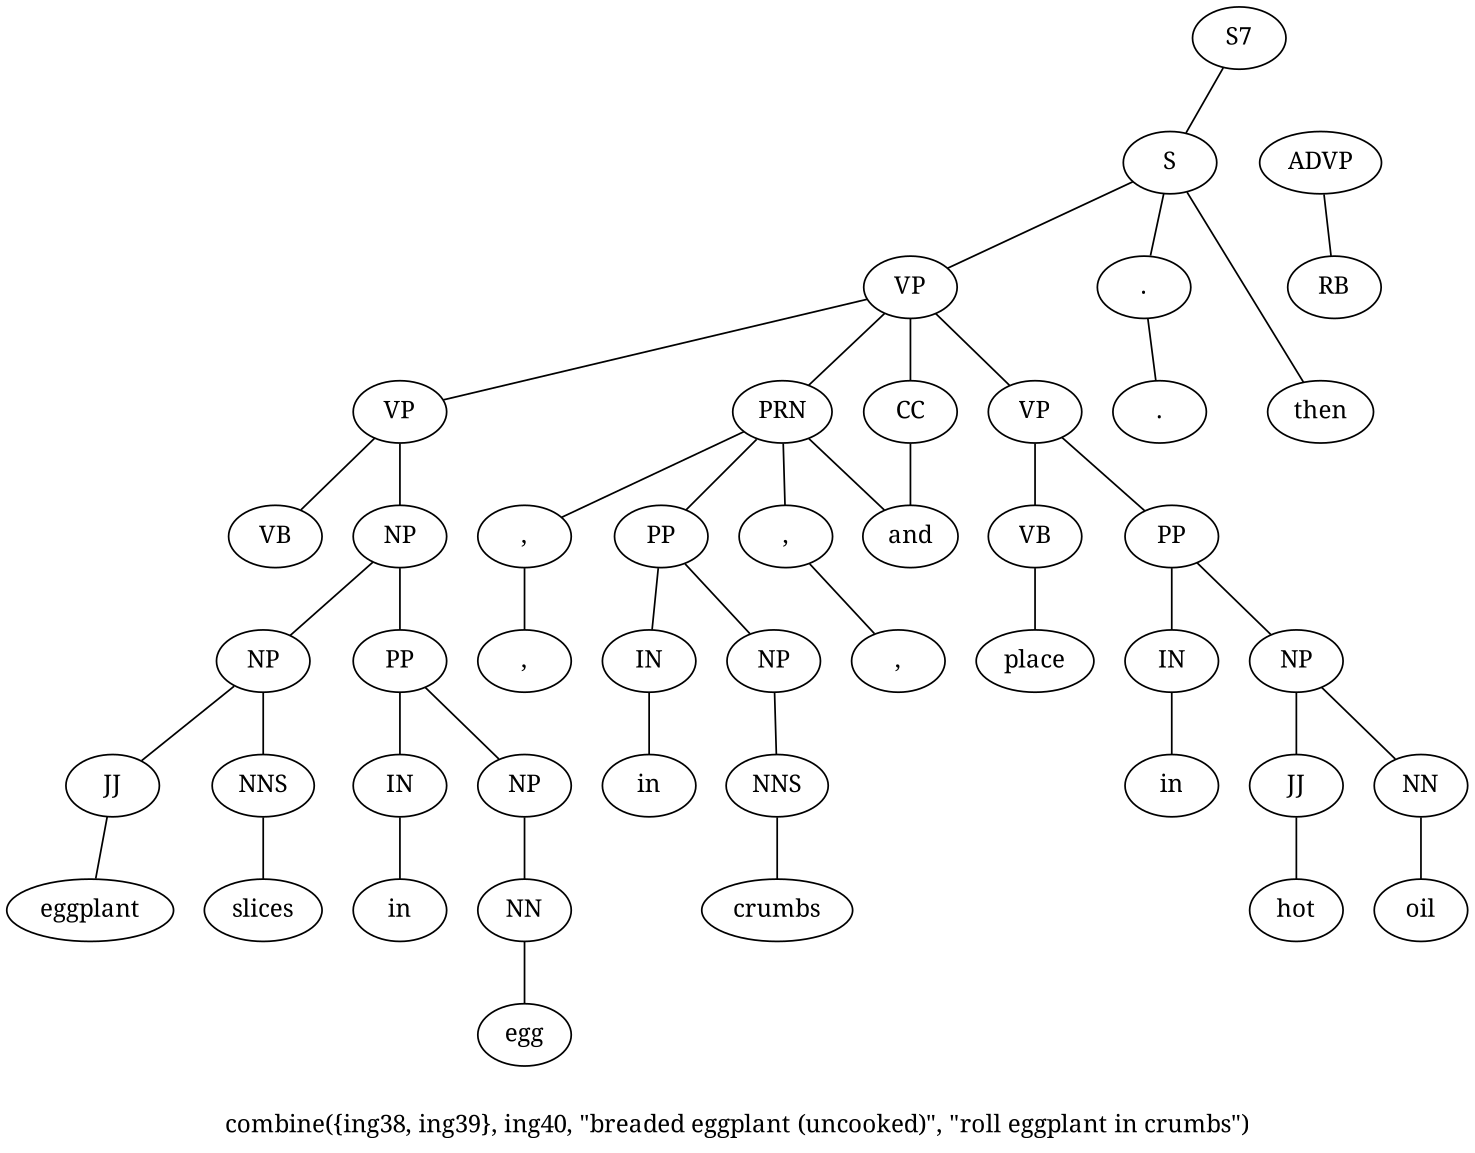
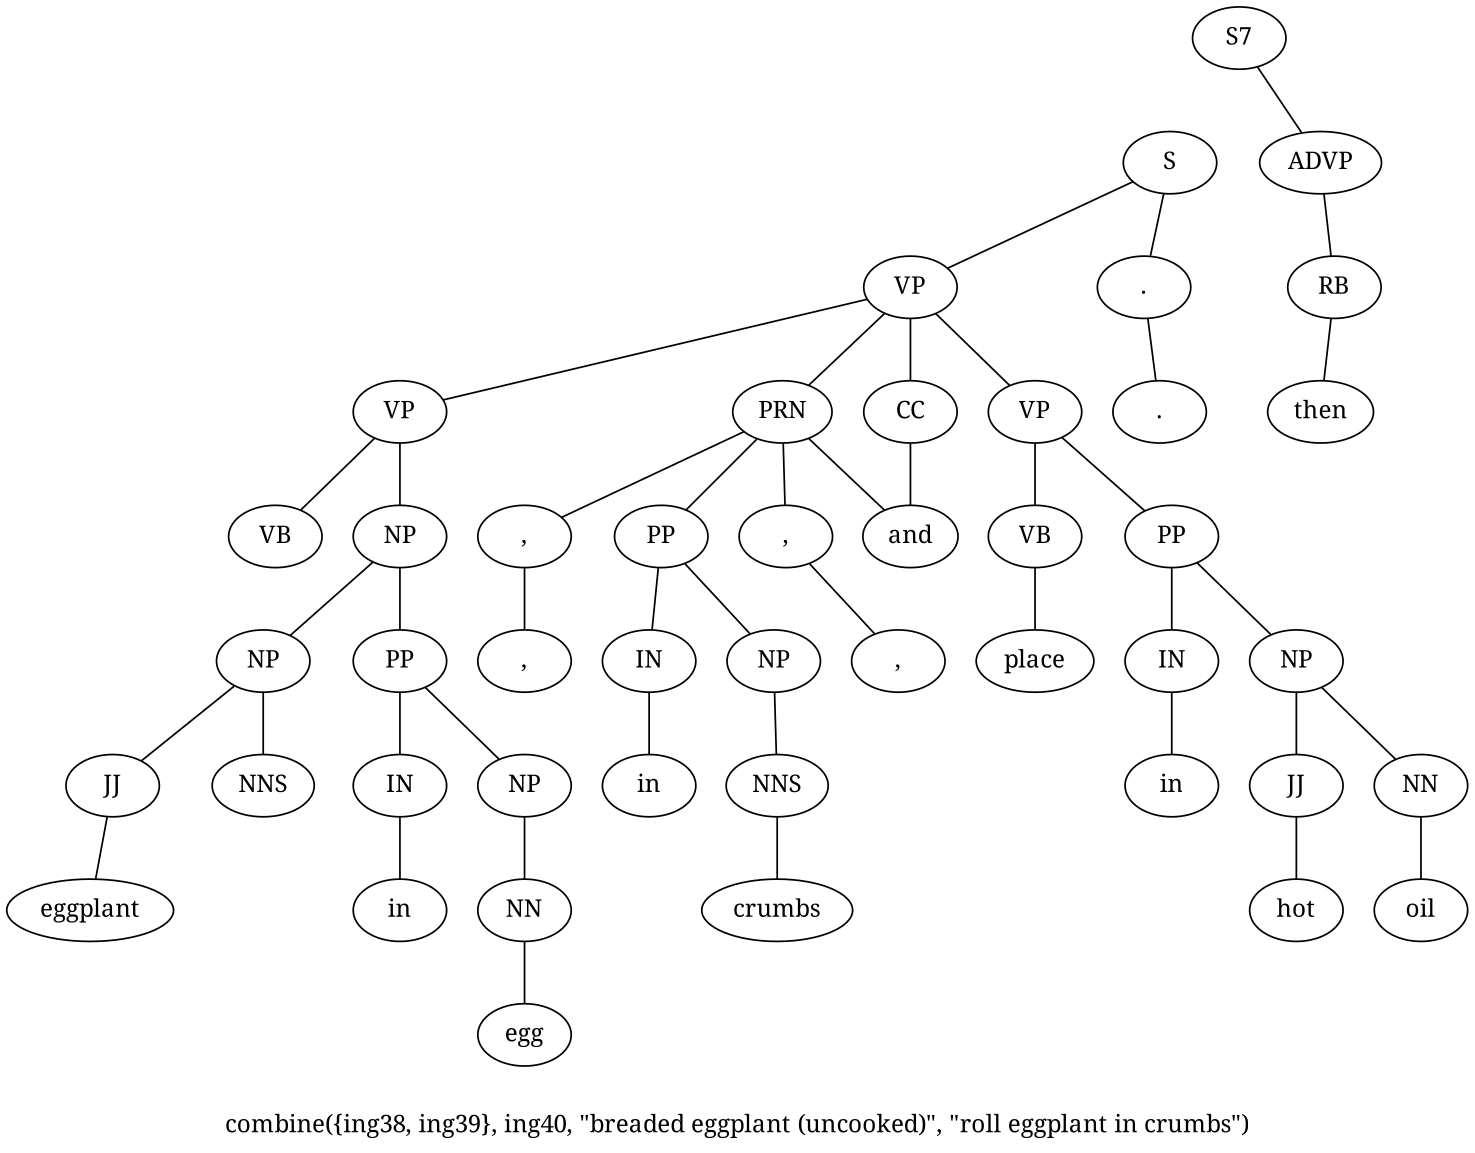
edge "S7" -- "S": now "S7" -- "ADVP"
edge "S" -- "then": now "RB" -- "then"
node "slices": removed
